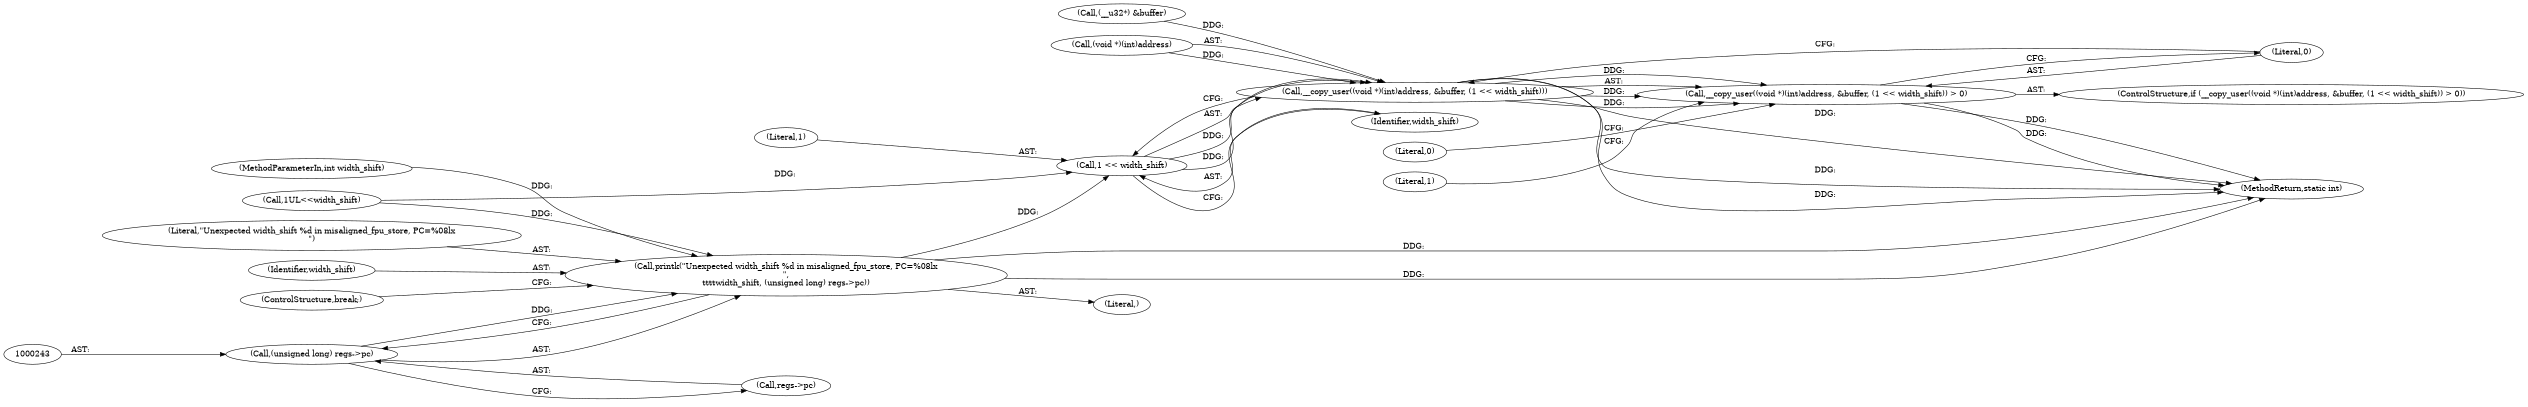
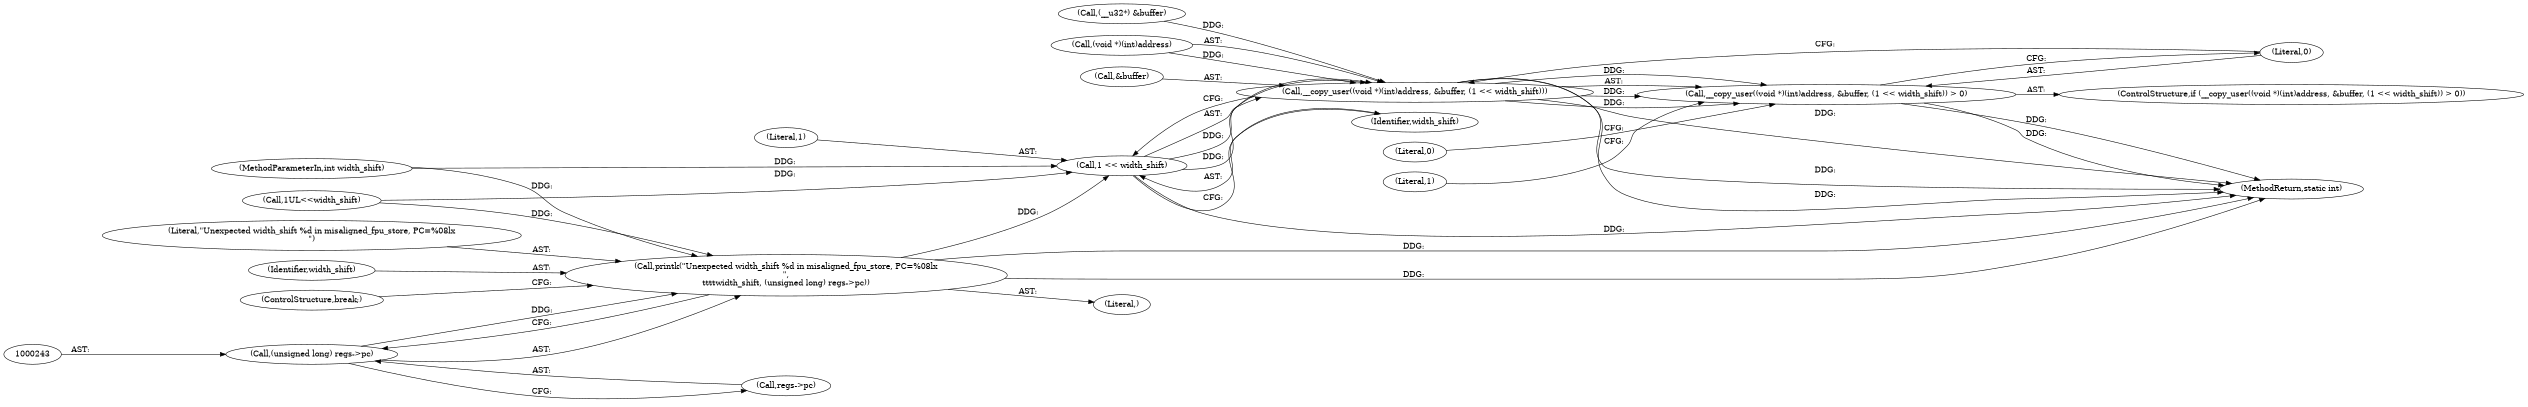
node "(Call,&buffer)": added
edge "(MethodParameterIn,int width_shift)" -> "(Call,1 << width_shift)": added, label "DDG:"
edge "(Call,1 << width_shift)" -> "(MethodReturn,static int)": added, label "DDG:"
